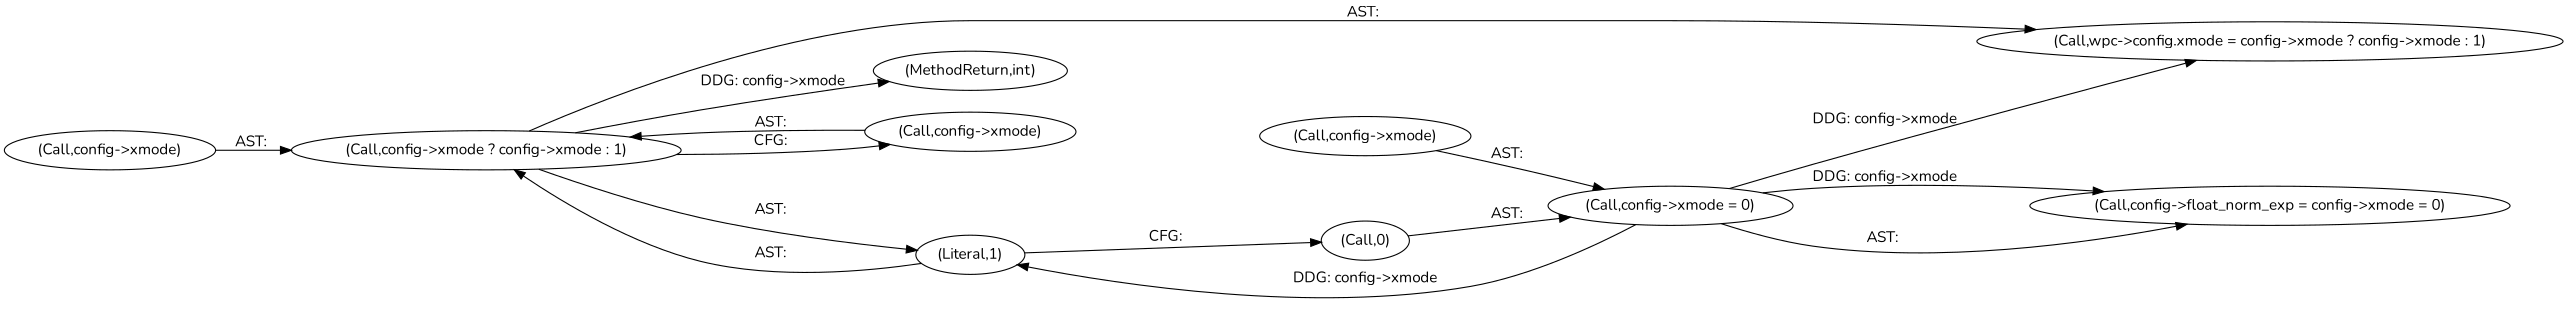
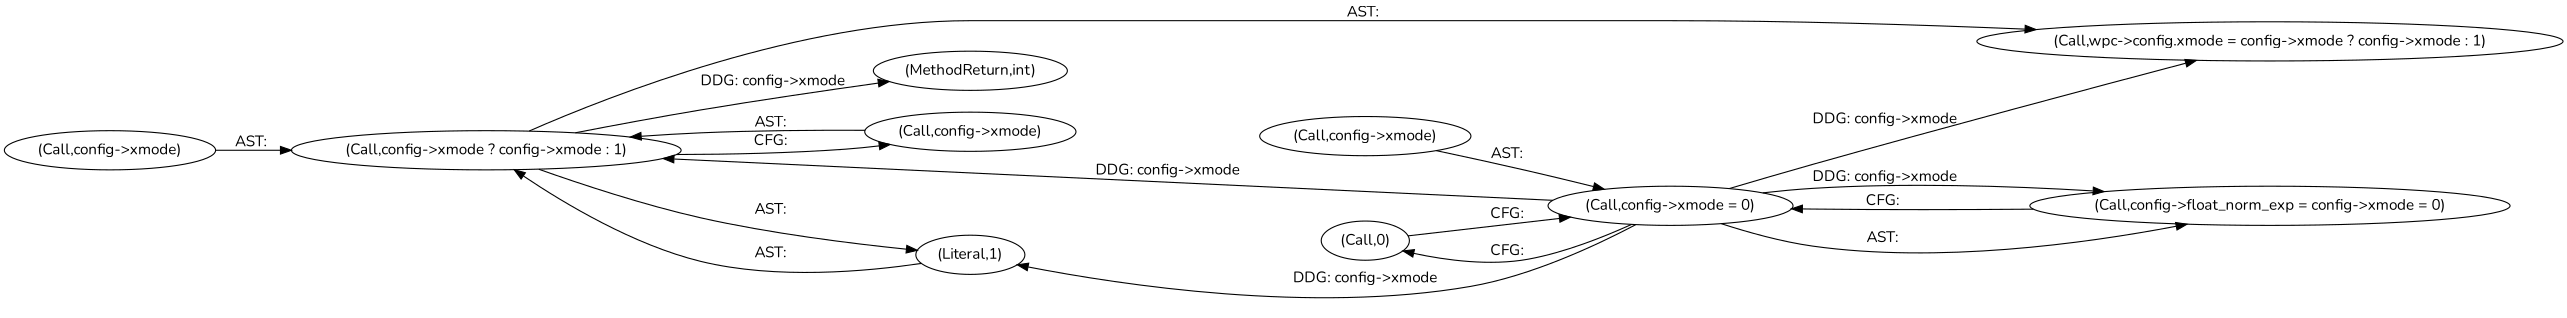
edge "(Call,config->xmode = 0)" -> "(Call,config->xmode ? config->xmode : 1)": added, label "DDG: config->xmode"
edge "(Call,config->float_norm_exp = config->xmode = 0)" -> "(Call,config->xmode = 0)": added, label "CFG:"
edge "(Call,0)" -> "(Call,config->xmode = 0)": label "AST: " -> "CFG: "
edge "(Literal,1)" -> "(Call,0)": now "(Call,config->xmode = 0)" -> "(Call,0)"
